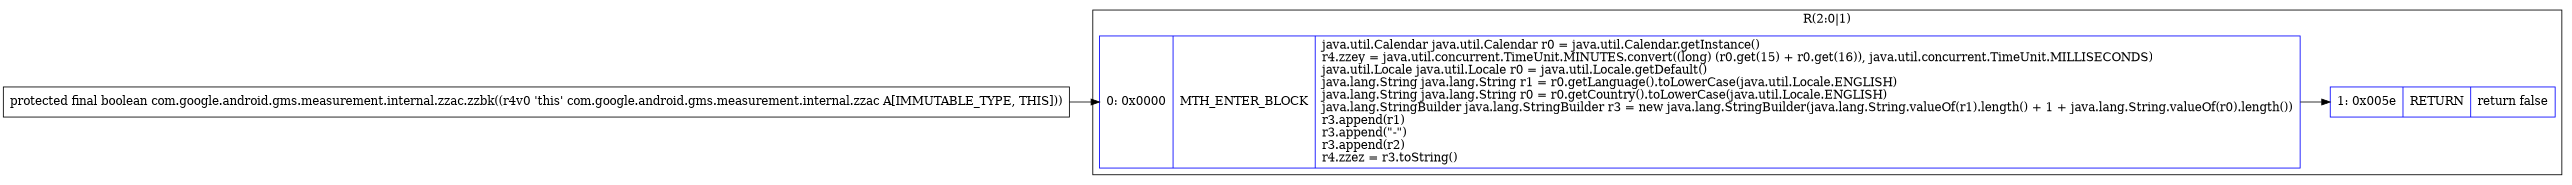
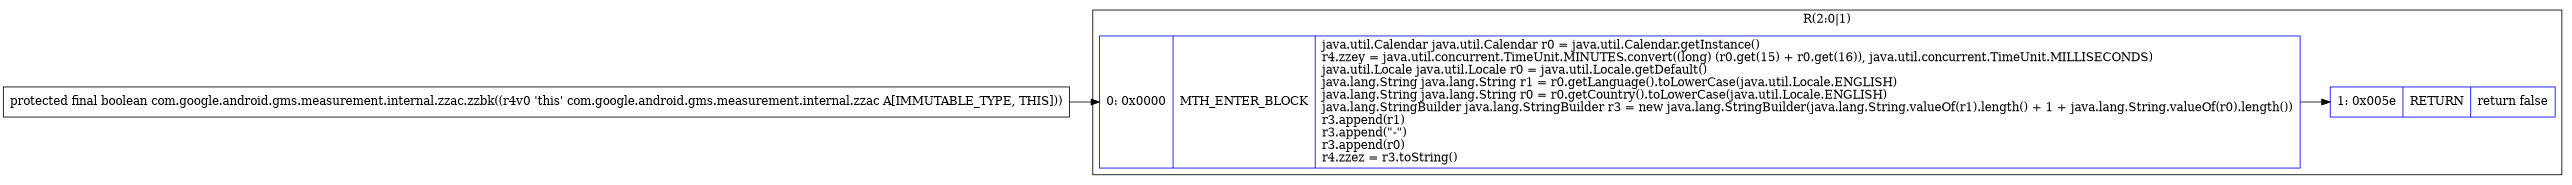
node "0: 0x0000": text "r3.append(r2)" -> "r3.append(r0)"
